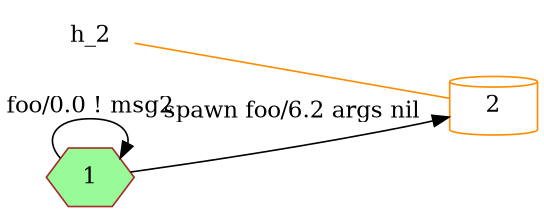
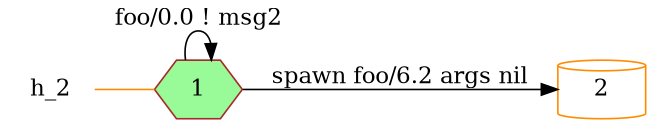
edge "h_2" -- "2": now "h_2" -- "1"
